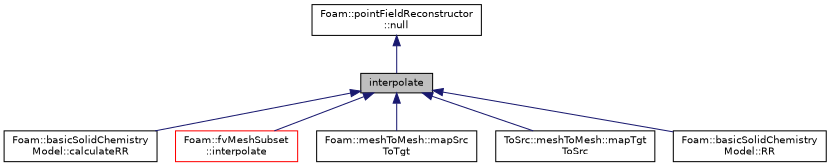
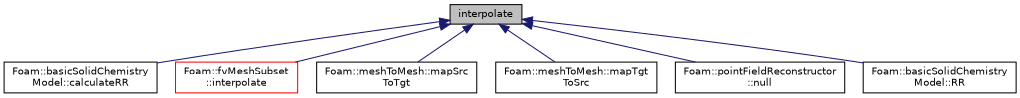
edge "interpolate" -> "Foam::pointFieldReconstructor ::null": reversed
node "ToSrc::meshToMesh::mapTgt ToSrc": label "ToSrc::meshToMesh::mapTgt ToSrc" -> "Foam::meshToMesh::mapTgt ToSrc"
